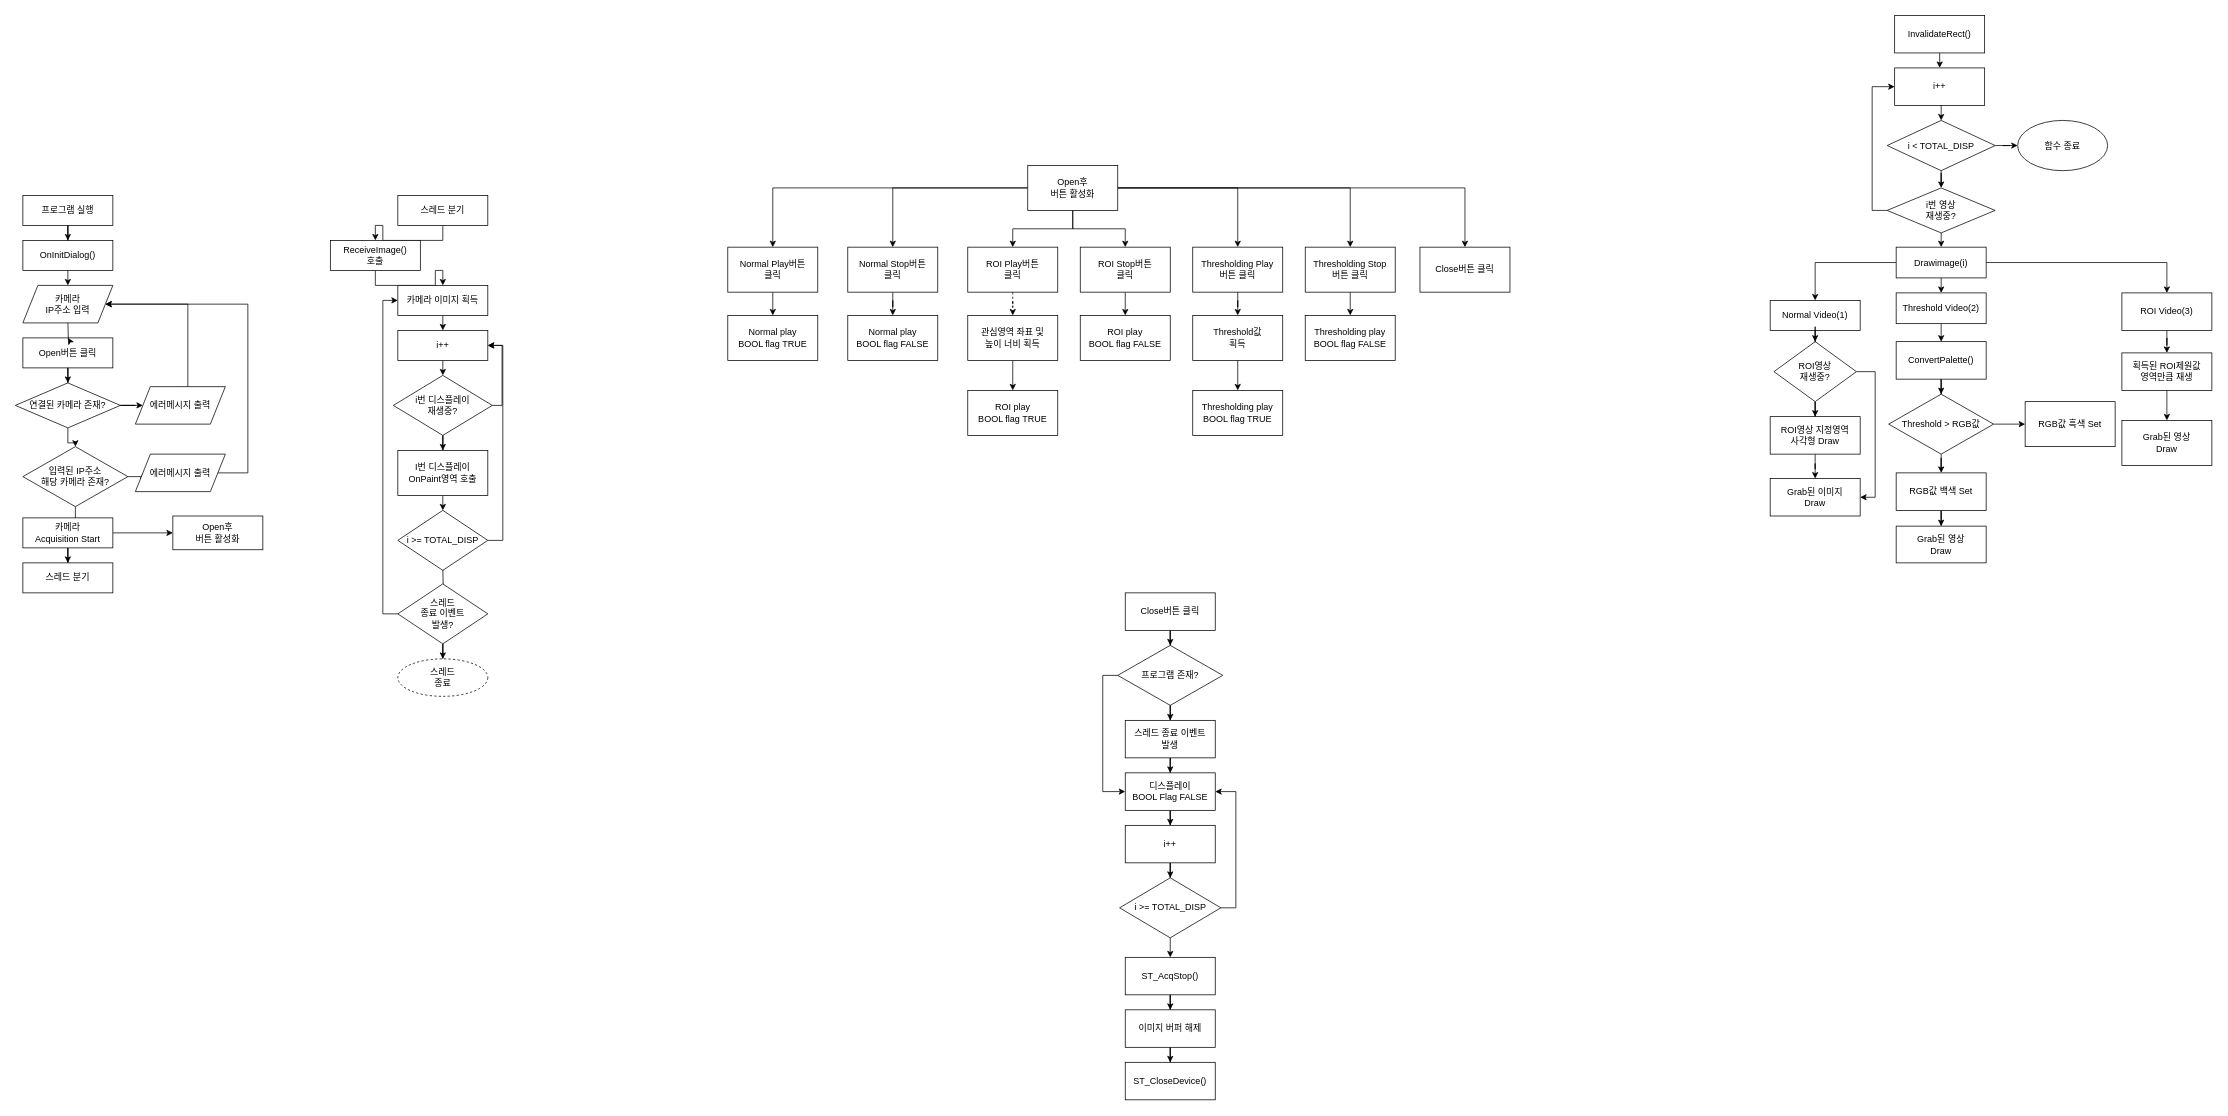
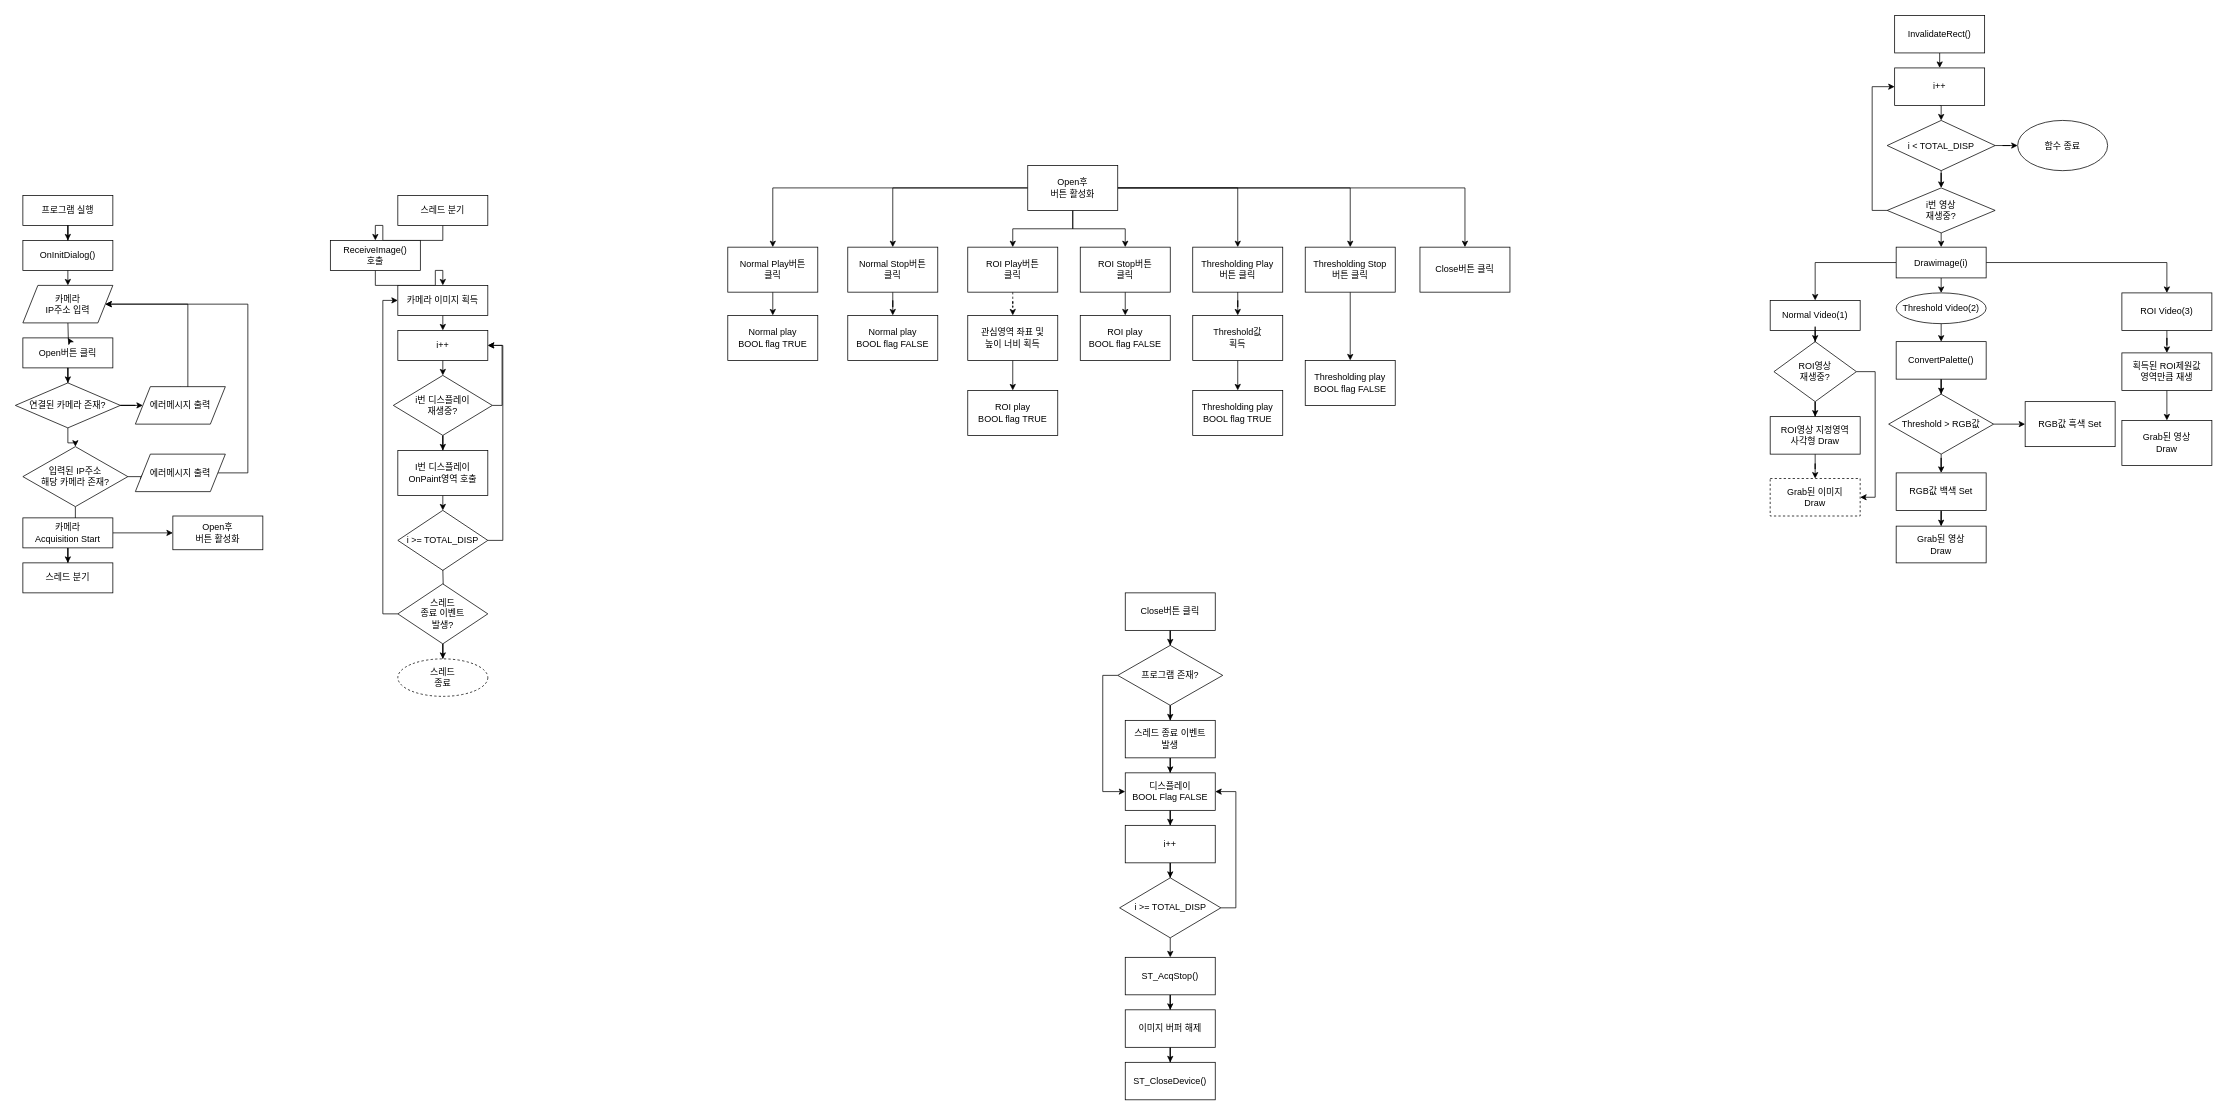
node "Threshold Video(2)": shape rectangle -> ellipse
node "Thresholding play BOOL flag FALSE": moved (1350, 338) -> (1350, 383)
node "Grab된 이미지 Draw": style solid -> dashed
